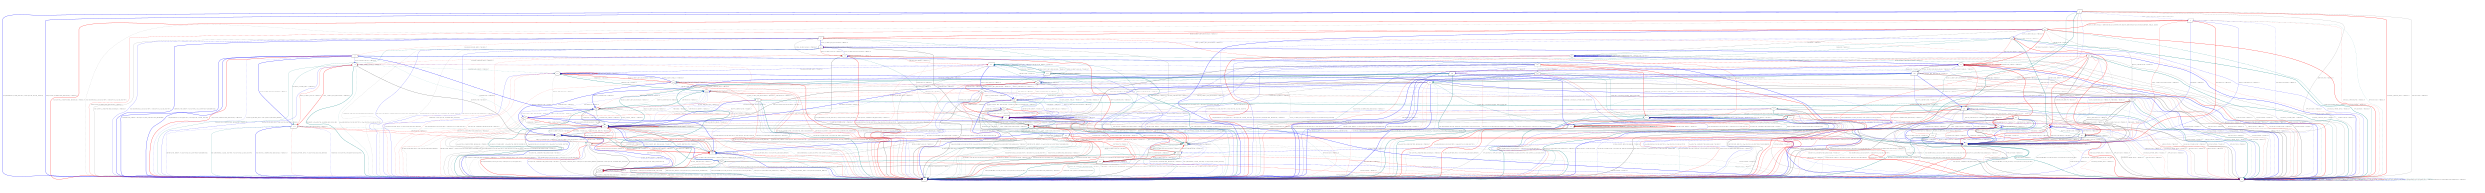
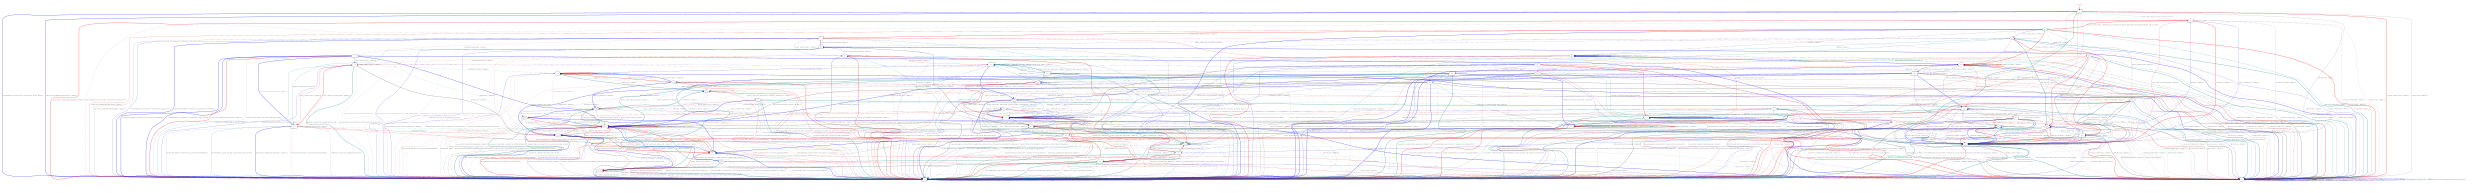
node "__start0": added
edge "s9" -> "s10": removed, label "ECDH_CLIENT_HELLO / TIMEOUT"
edge "s36" -> "s45": now "s42" -> "s45"
edge "s27" -> "s50": removed, label "EMPTY_CERTIFICATE / TIMEOUT"
edge "s53" -> "s3": now "s53" -> "s28"
edge "s33" -> "s3": removed, label "APPLICATION / TIMEOUT"
edge "s46" -> "s47": style dashed -> bold
edge "s51" -> "s25": added, label "ECDH_CLIENT_HELLO / TIMEOUT"
edge "s31" -> "s16": added, label "CERTIFICATE / TIMEOUT"
